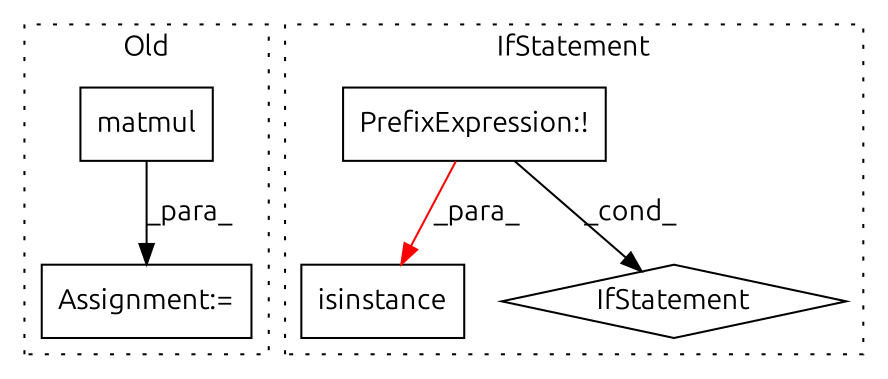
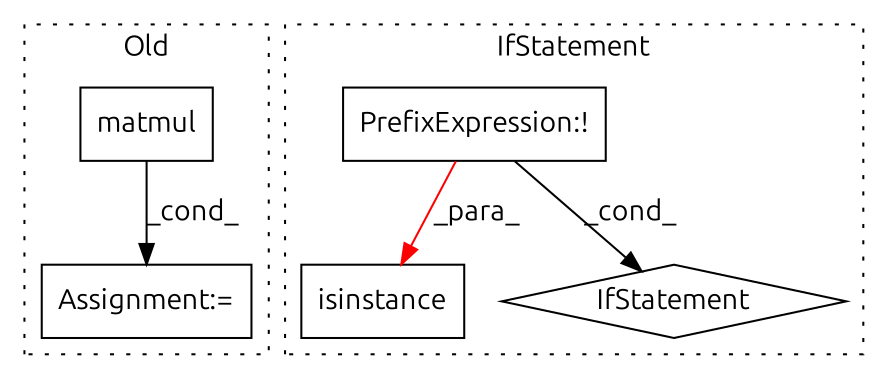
edge "matmul" -> "Assignment:=": label "_para_" -> "_cond_"
